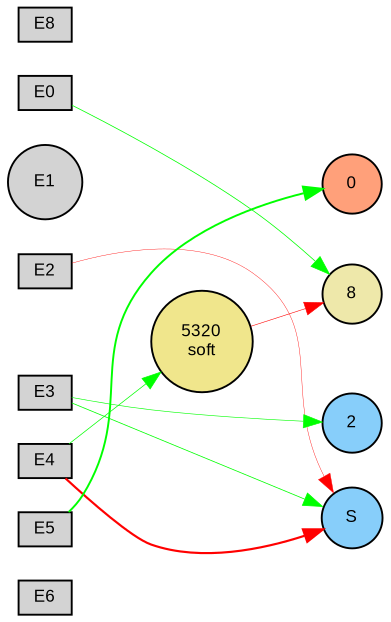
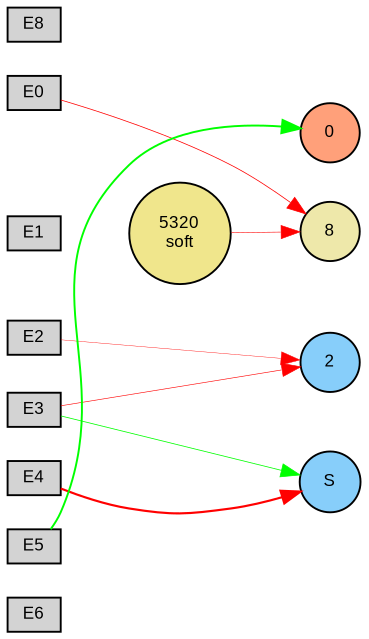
edge "E0" -> "8": color green -> red
node "E1": shape circle -> box
edge "E2" -> "S": now "E2" -> "2"
edge "E3" -> "2": color green -> red
edge "E4" -> "5320 soft": removed
